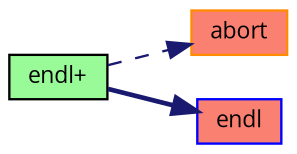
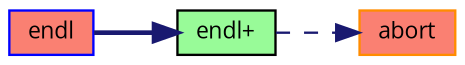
edge "endl+" -> "endl": reversed
